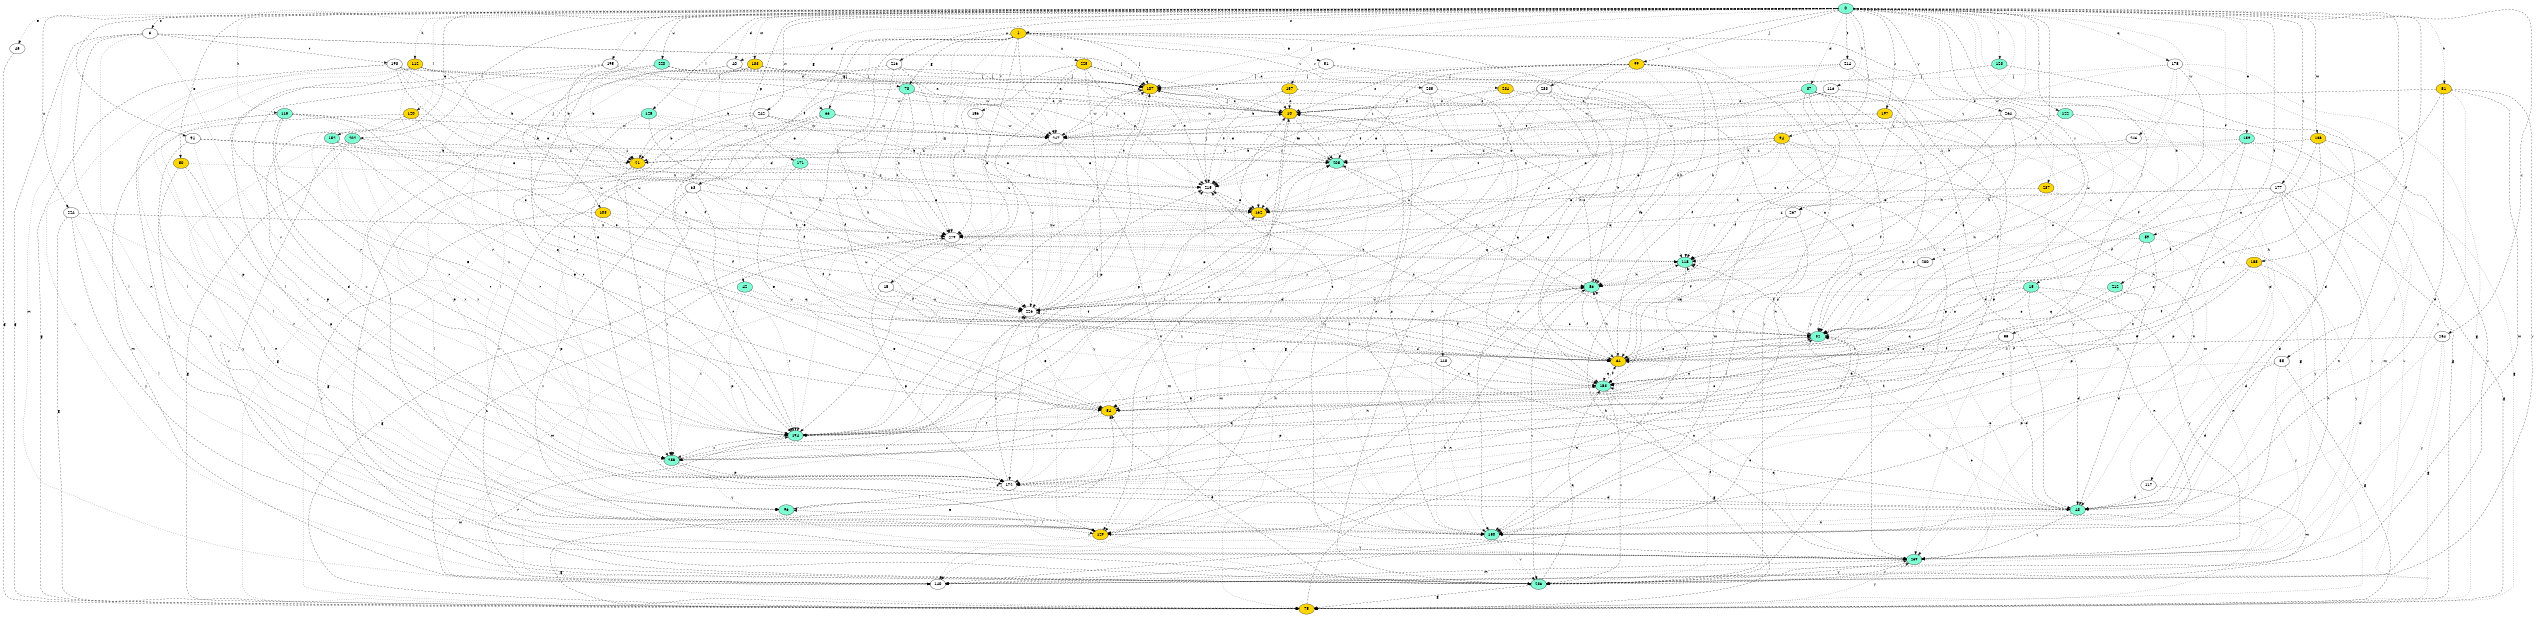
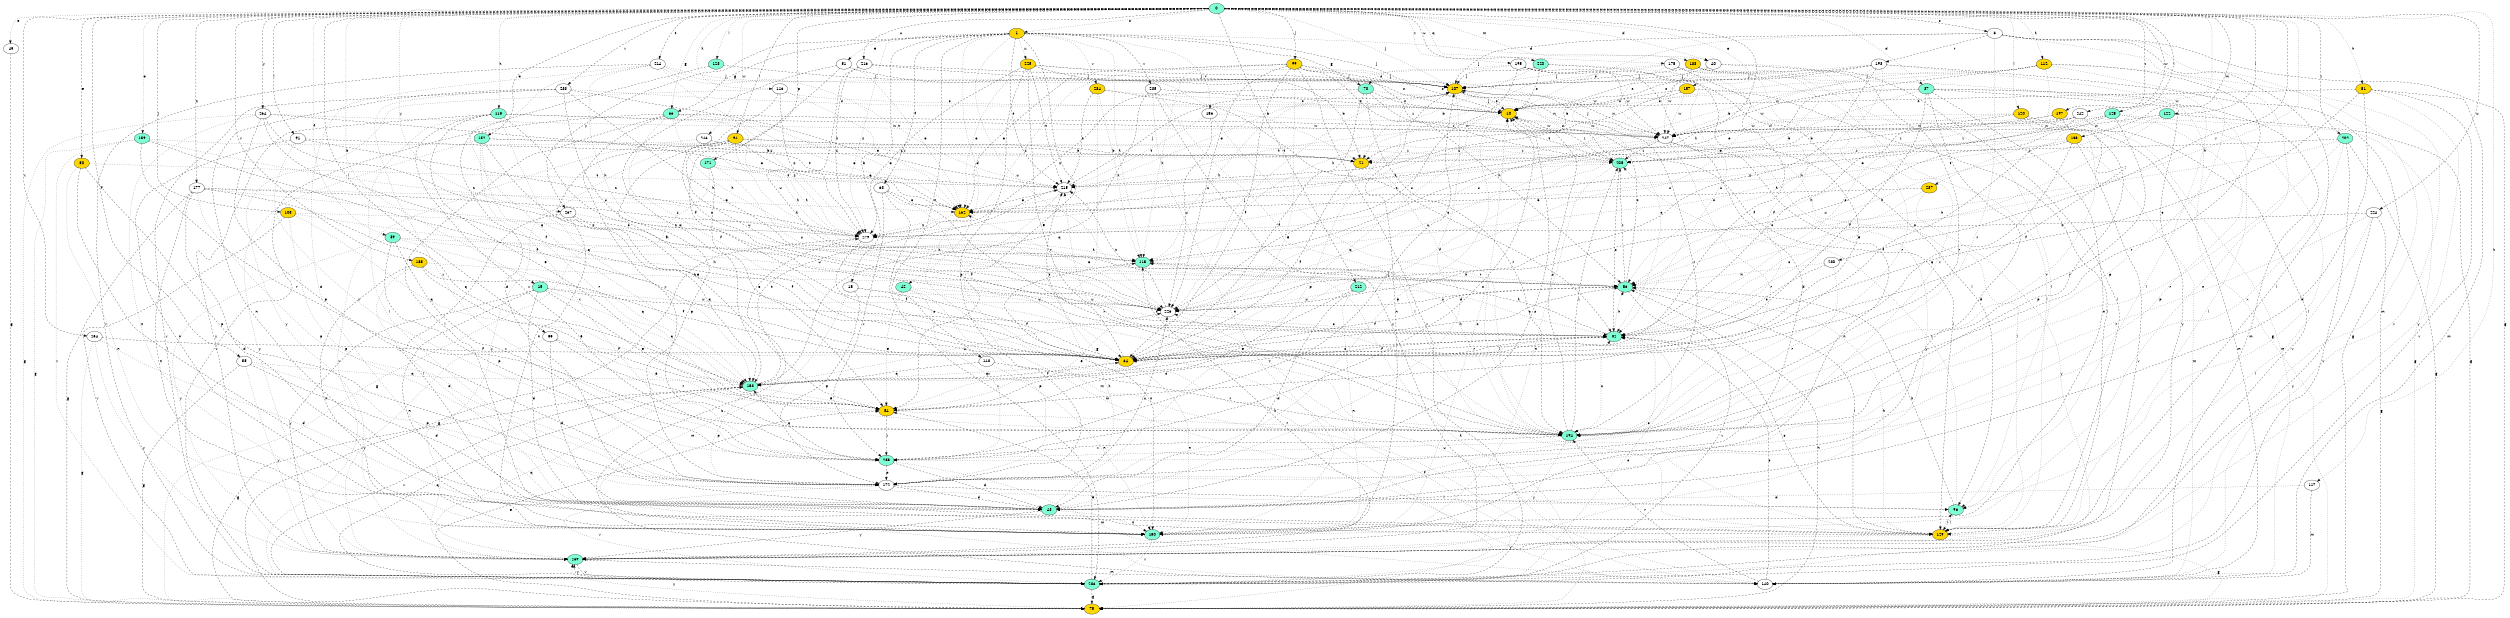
edge "215" -> "150": removed, label "n"
